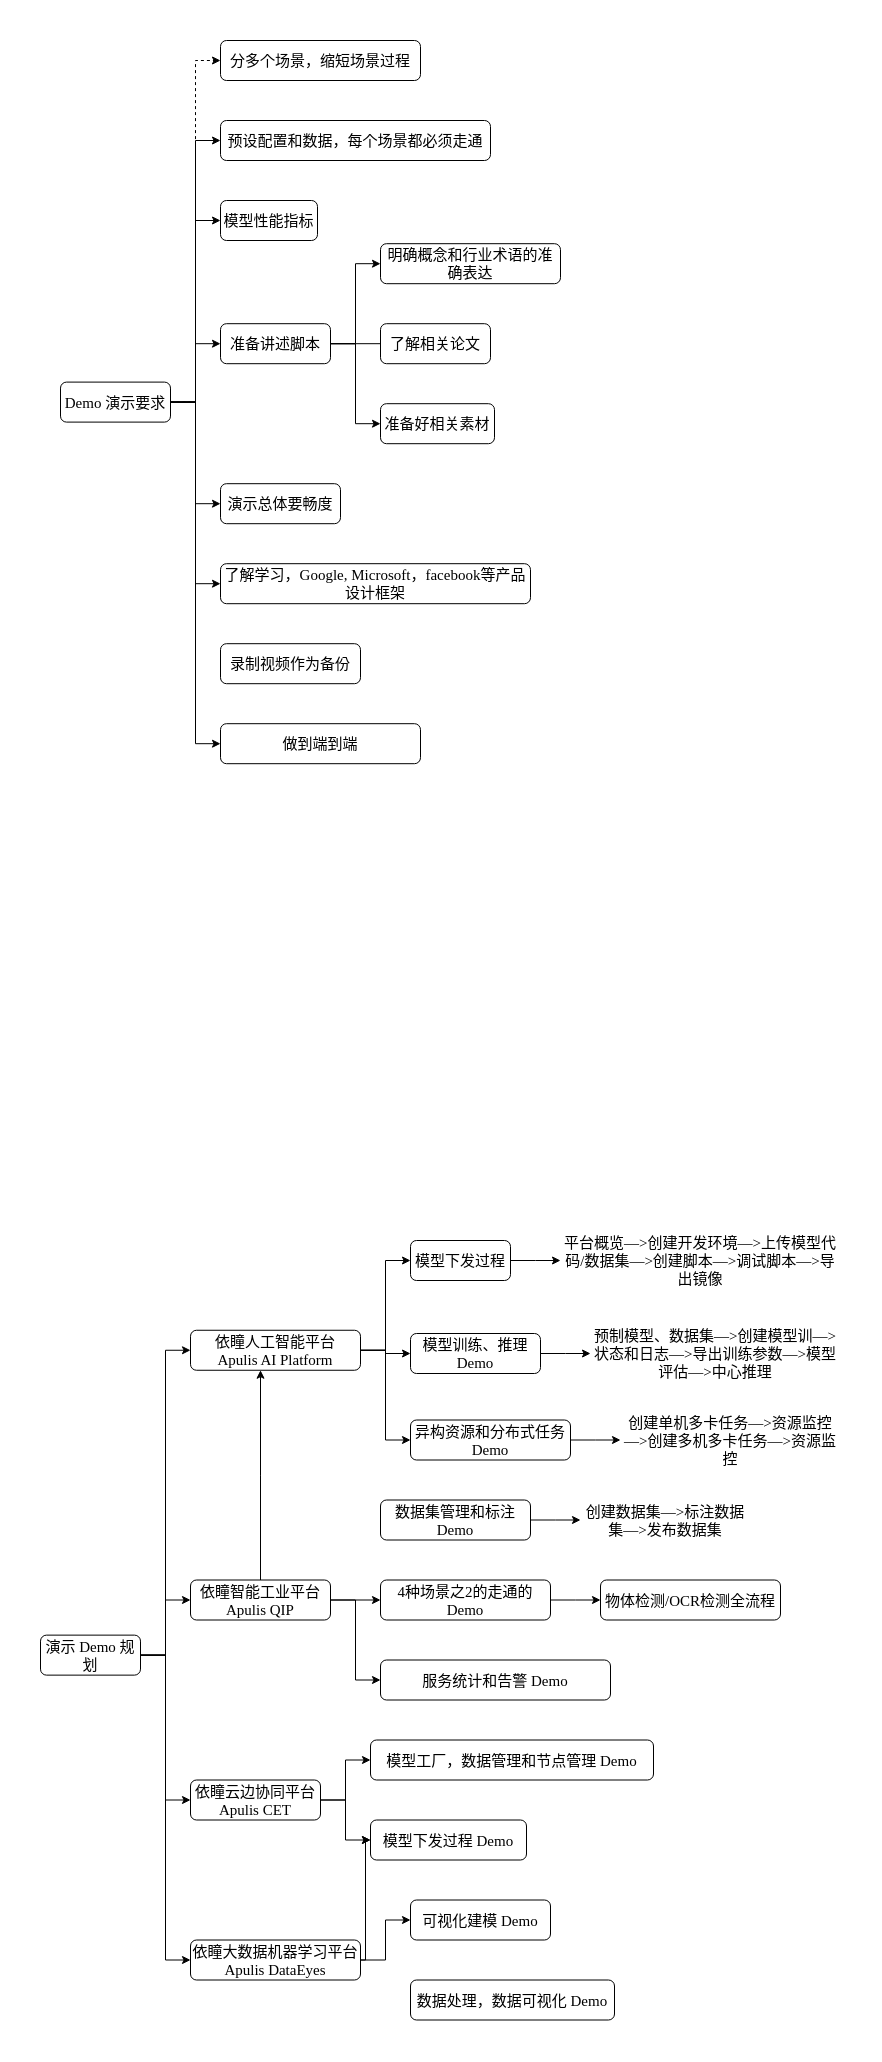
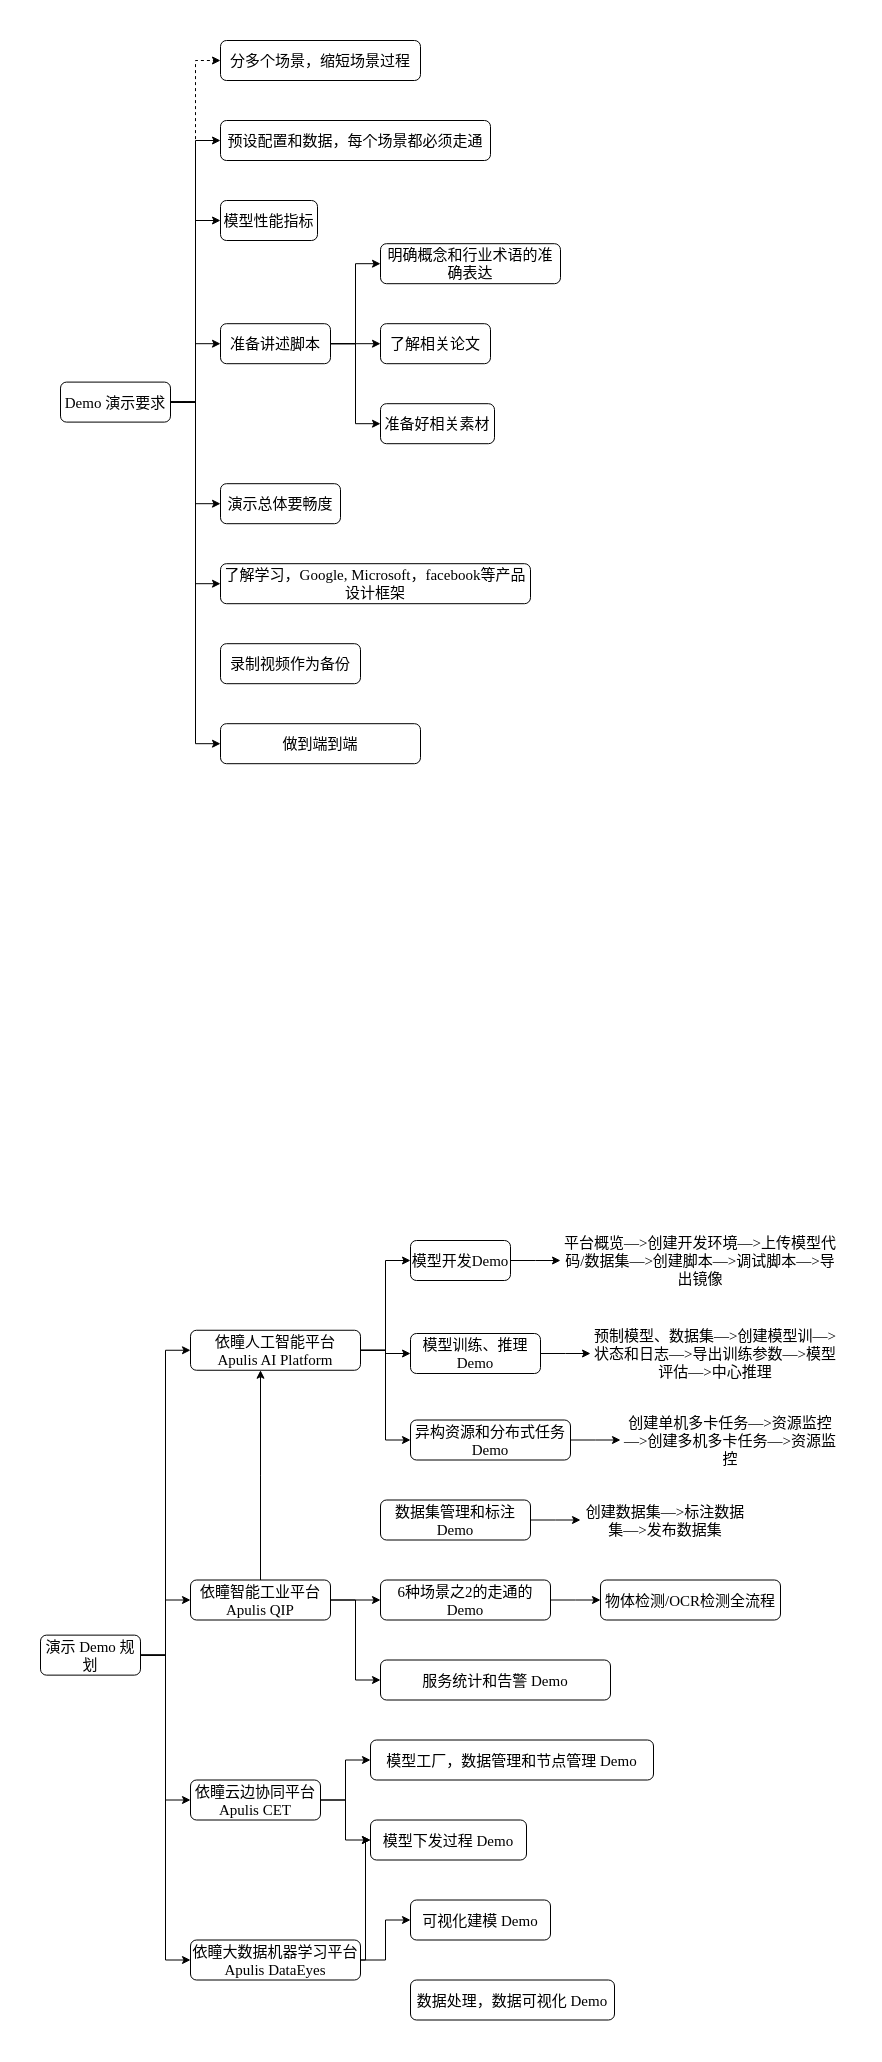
edge "准备讲述脚本" -- "了解相关论文": arrowhead none -> classic
node "模型下发过程": label "模型下发过程" -> "模型开发Demo"
node "4种场景之2的走通的 Demo": label "4种场景之2的走通的 Demo" -> "6种场景之2的走通的 Demo"
